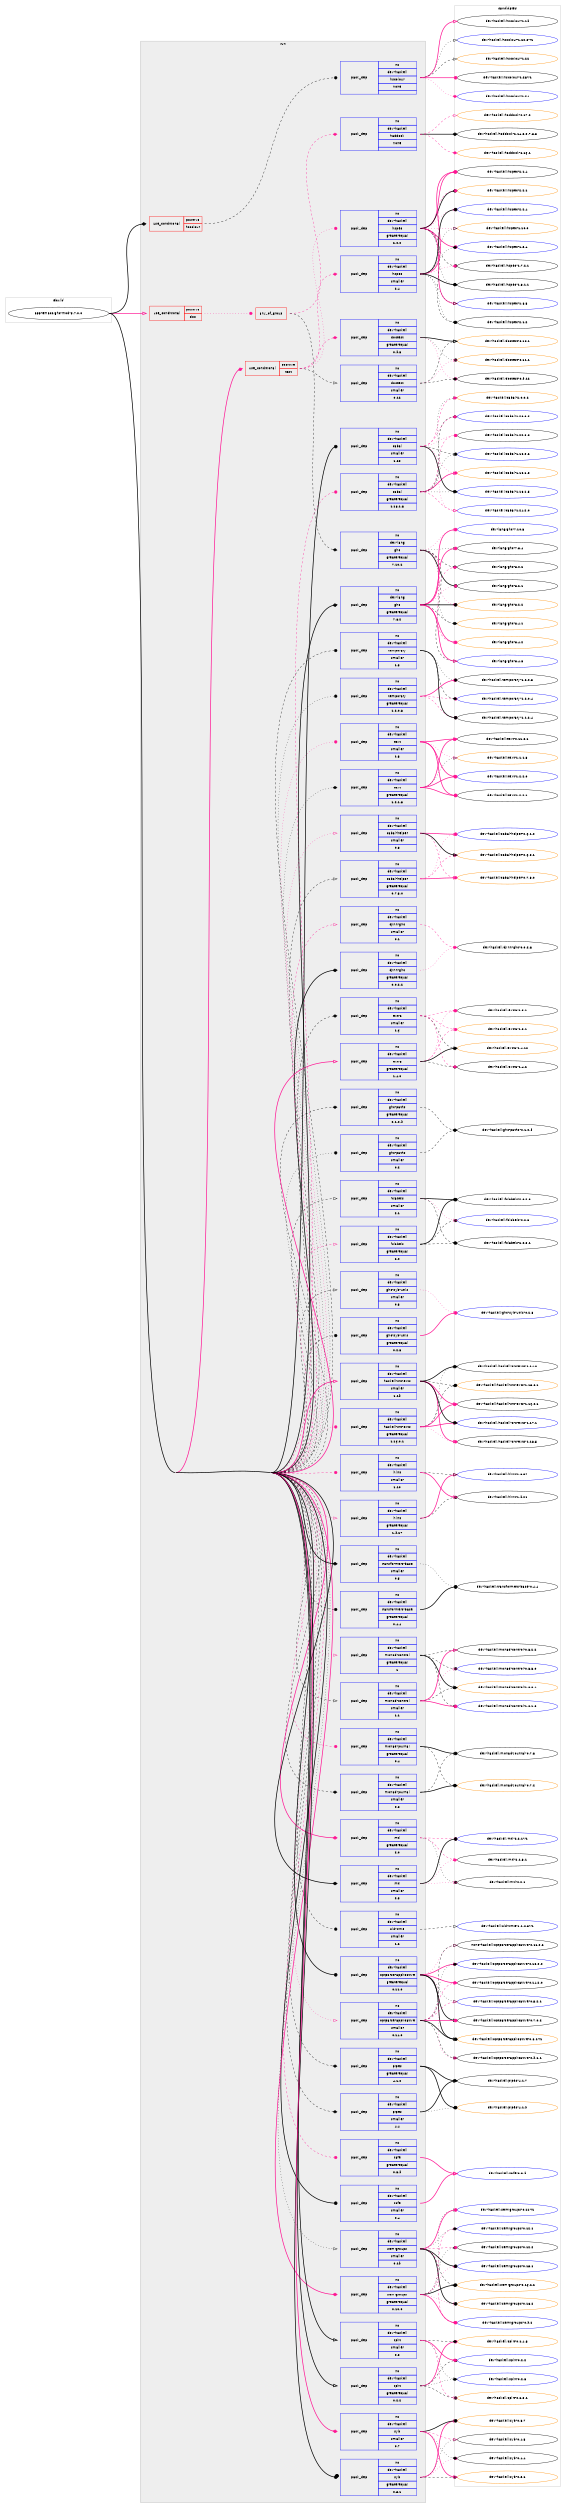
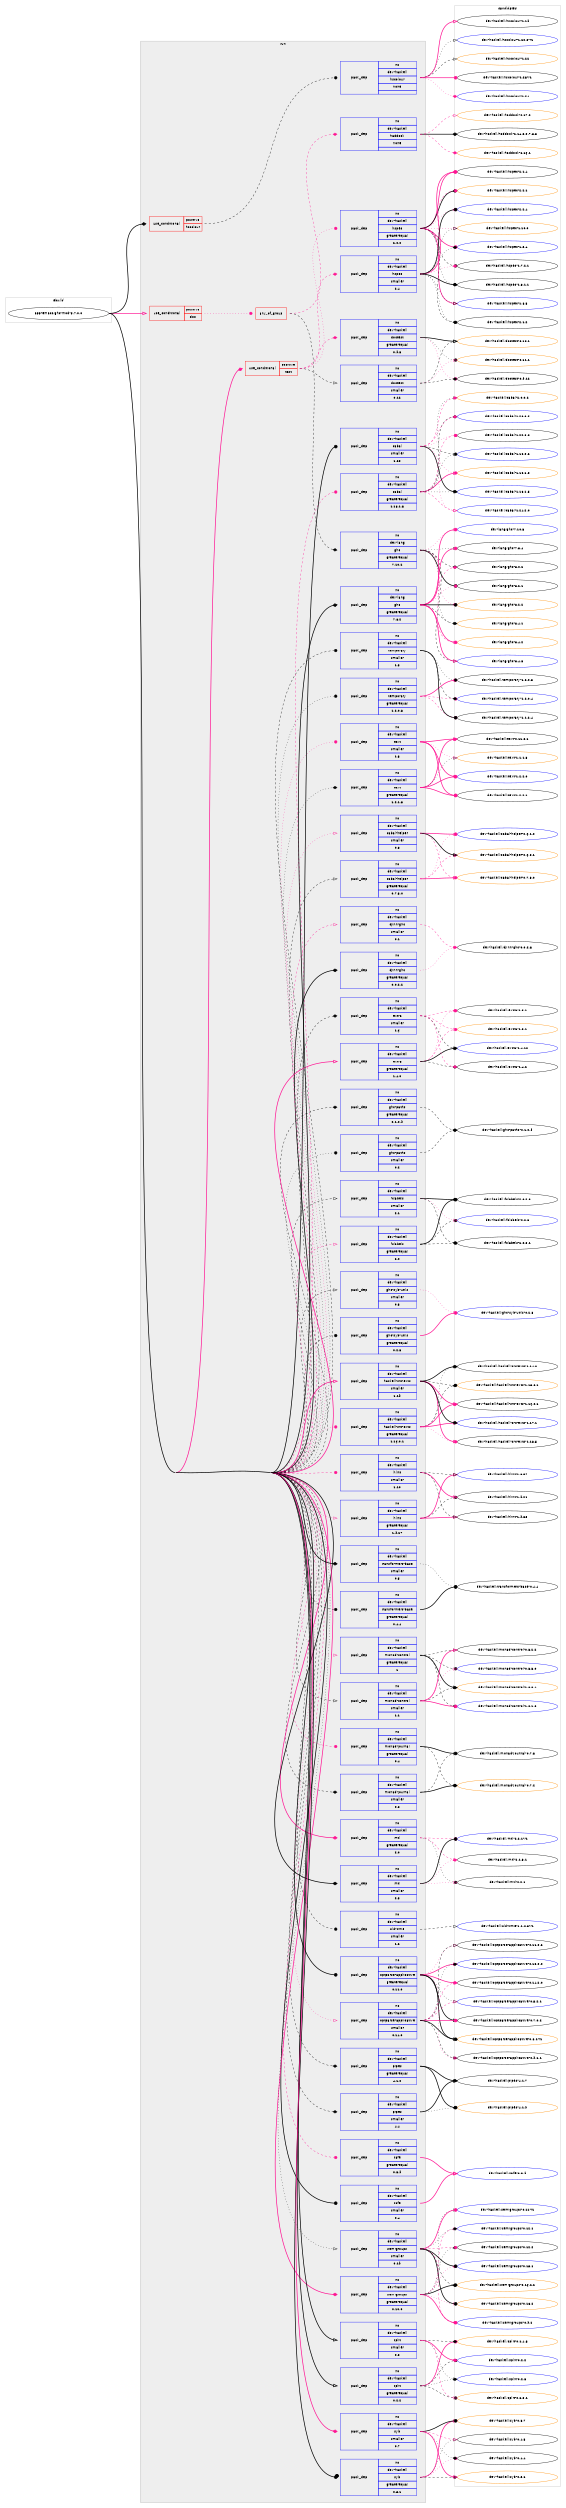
node "dev-haskell/extra-1.4.10": color darkorange -> blue
node "dev-haskell/hlint-1.9.35": added
node "none-haskell/optparse-applicative-0.11.0.2": label "none-haskell/optparse-applicative-0.11.0.2" -> "dev-haskell/optparse-applicative-0.11.0.2"
